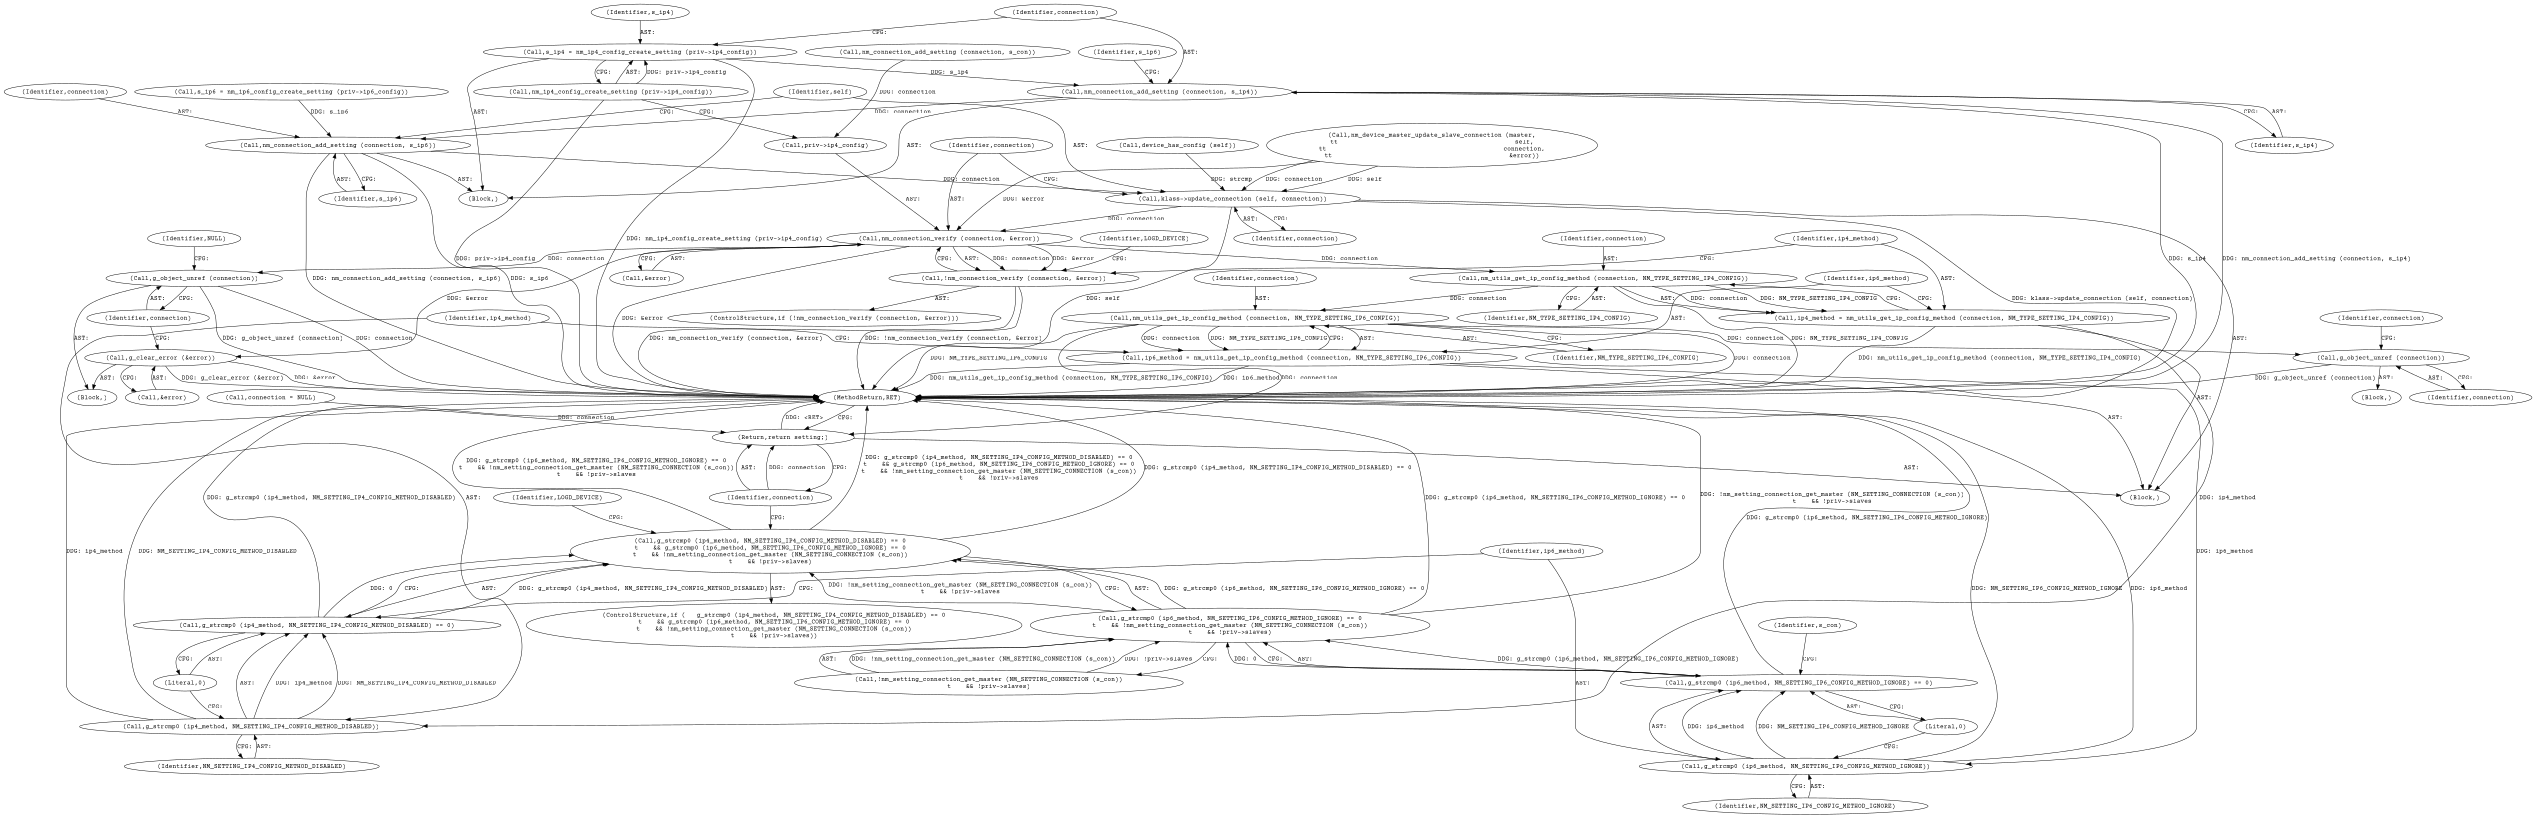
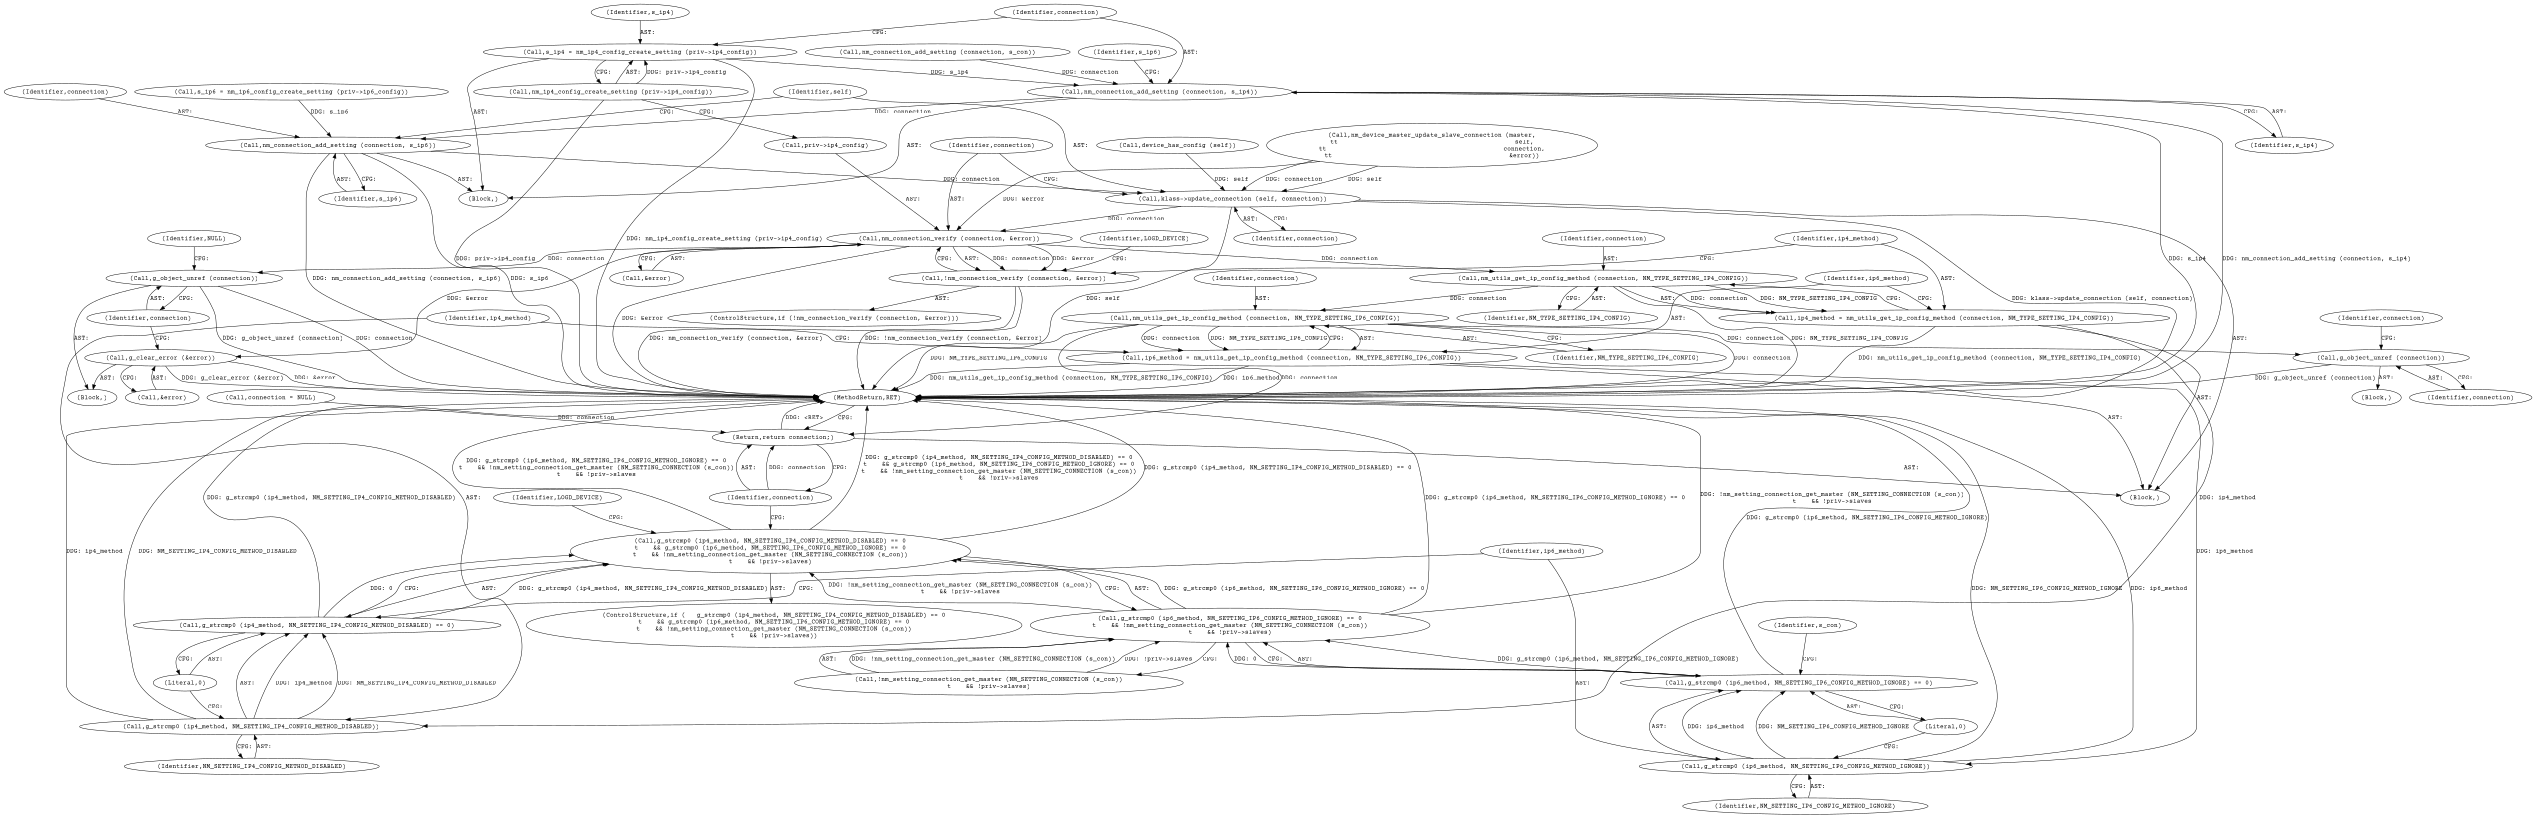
edge "(Call,nm_connection_add_setting (connection, s_con))" -> "(Call,priv->ip4_config)": now "(Call,nm_connection_add_setting (connection, s_con))" -> "(Call,nm_connection_add_setting (connection, s_ip4))"
edge "(Call,device_has_config (self))" -> "(Call,klass->update_connection (self, connection))": label "DDG: strcmp" -> "DDG: self"
node "(Return,return setting;)": label "(Return,return setting;)" -> "(Return,return connection;)"
